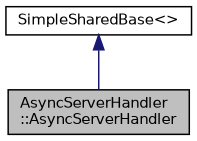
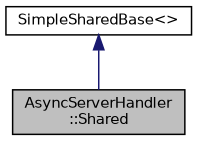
node "AsyncServerHandler ::AsyncServerHandler": label "AsyncServerHandler ::AsyncServerHandler" -> "AsyncServerHandler ::Shared"
